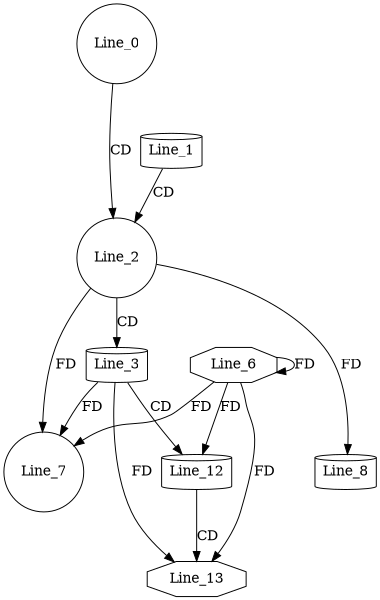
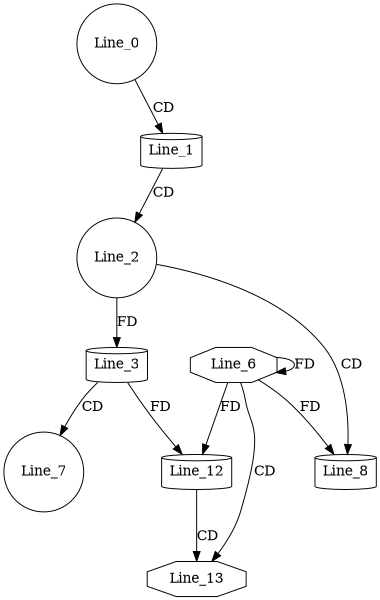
edge "Line_0" -> "Line_2": now "Line_0" -> "Line_1"
edge "Line_2" -> "Line_3": label "CD" -> "FD"
edge "Line_2" -> "Line_7": removed, label "FD"
edge "Line_2" -> "Line_8": label "FD" -> "CD"
edge "Line_3" -> "Line_7": label "FD" -> "CD"
edge "Line_3" -> "Line_12": label "CD" -> "FD"
edge "Line_6" -> "Line_7": now "Line_6" -> "Line_8"
edge "Line_6" -> "Line_13": label "FD" -> "CD"
edge "Line_3" -> "Line_13": removed, label "FD"
